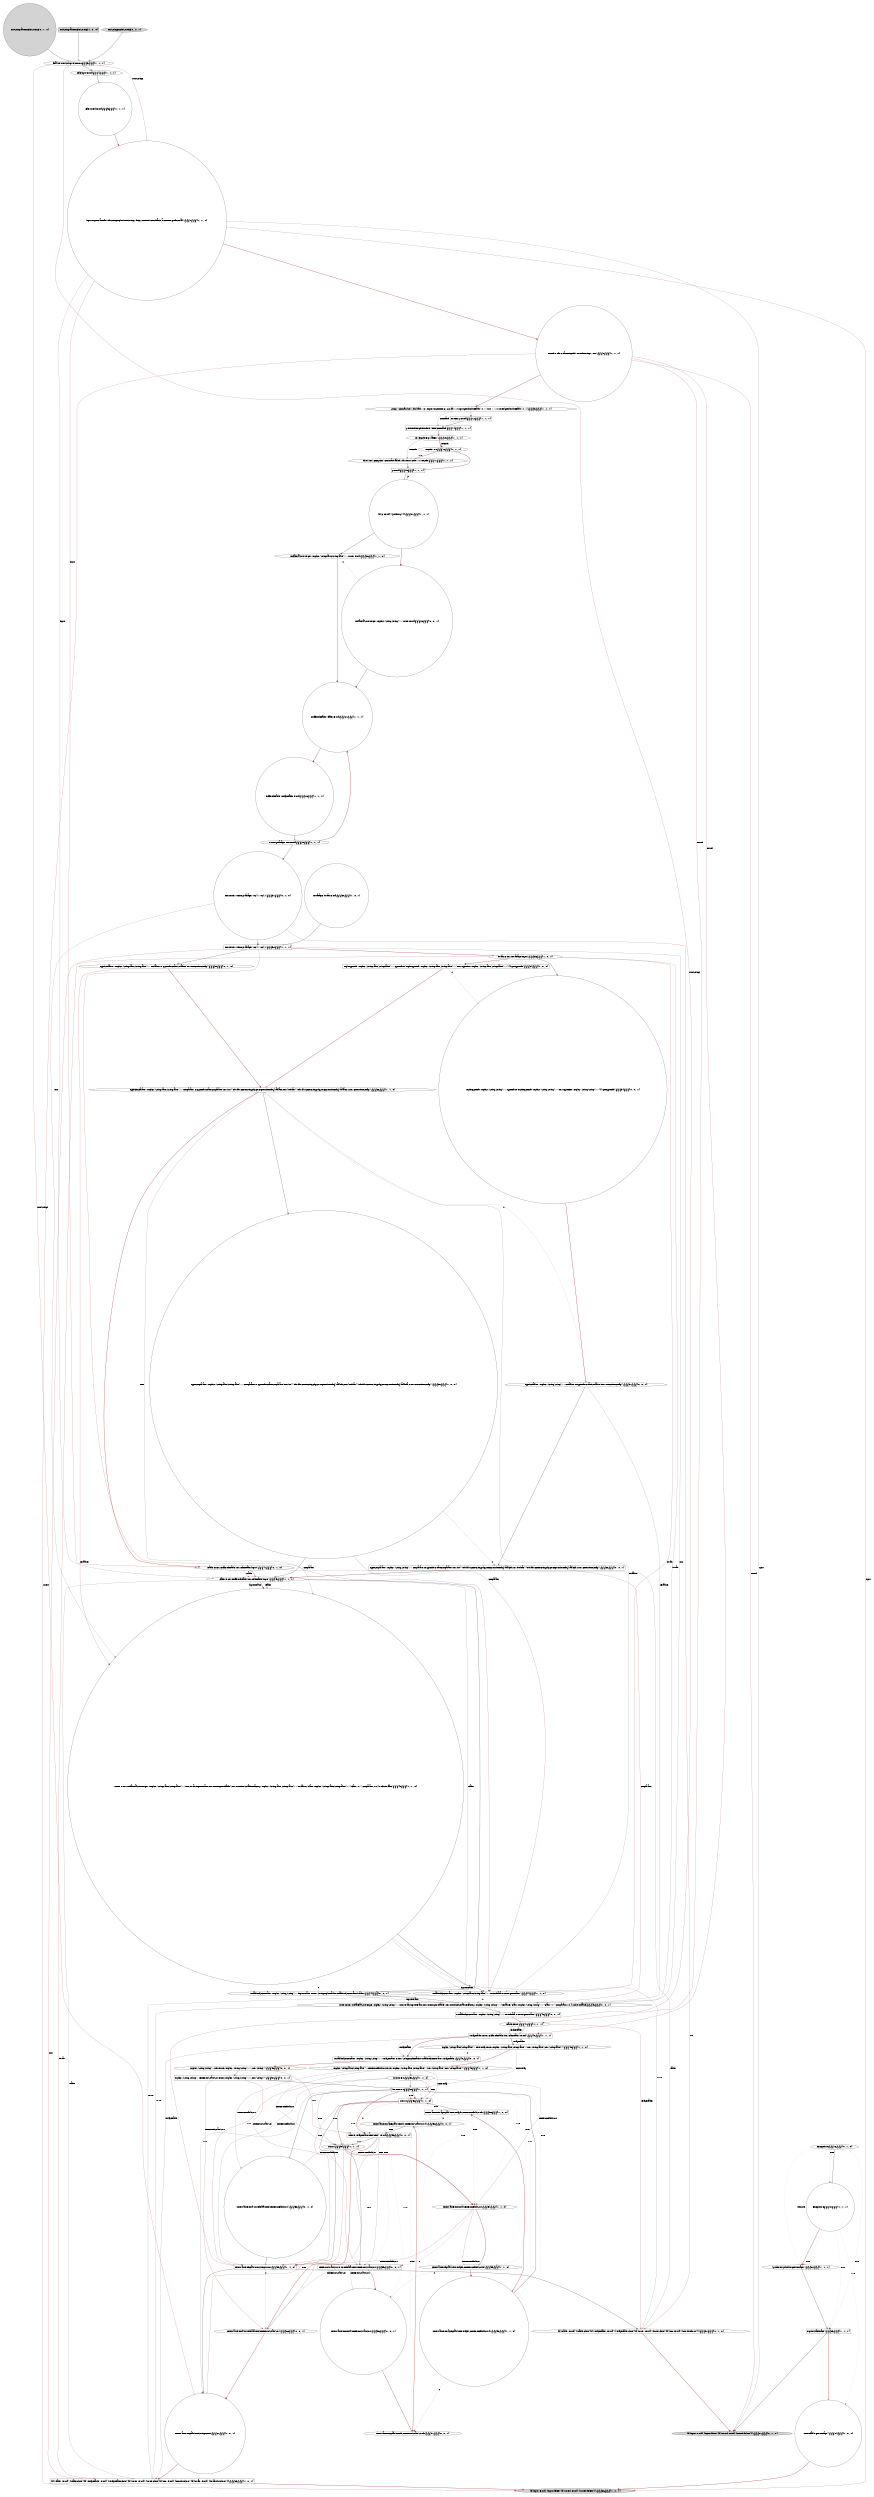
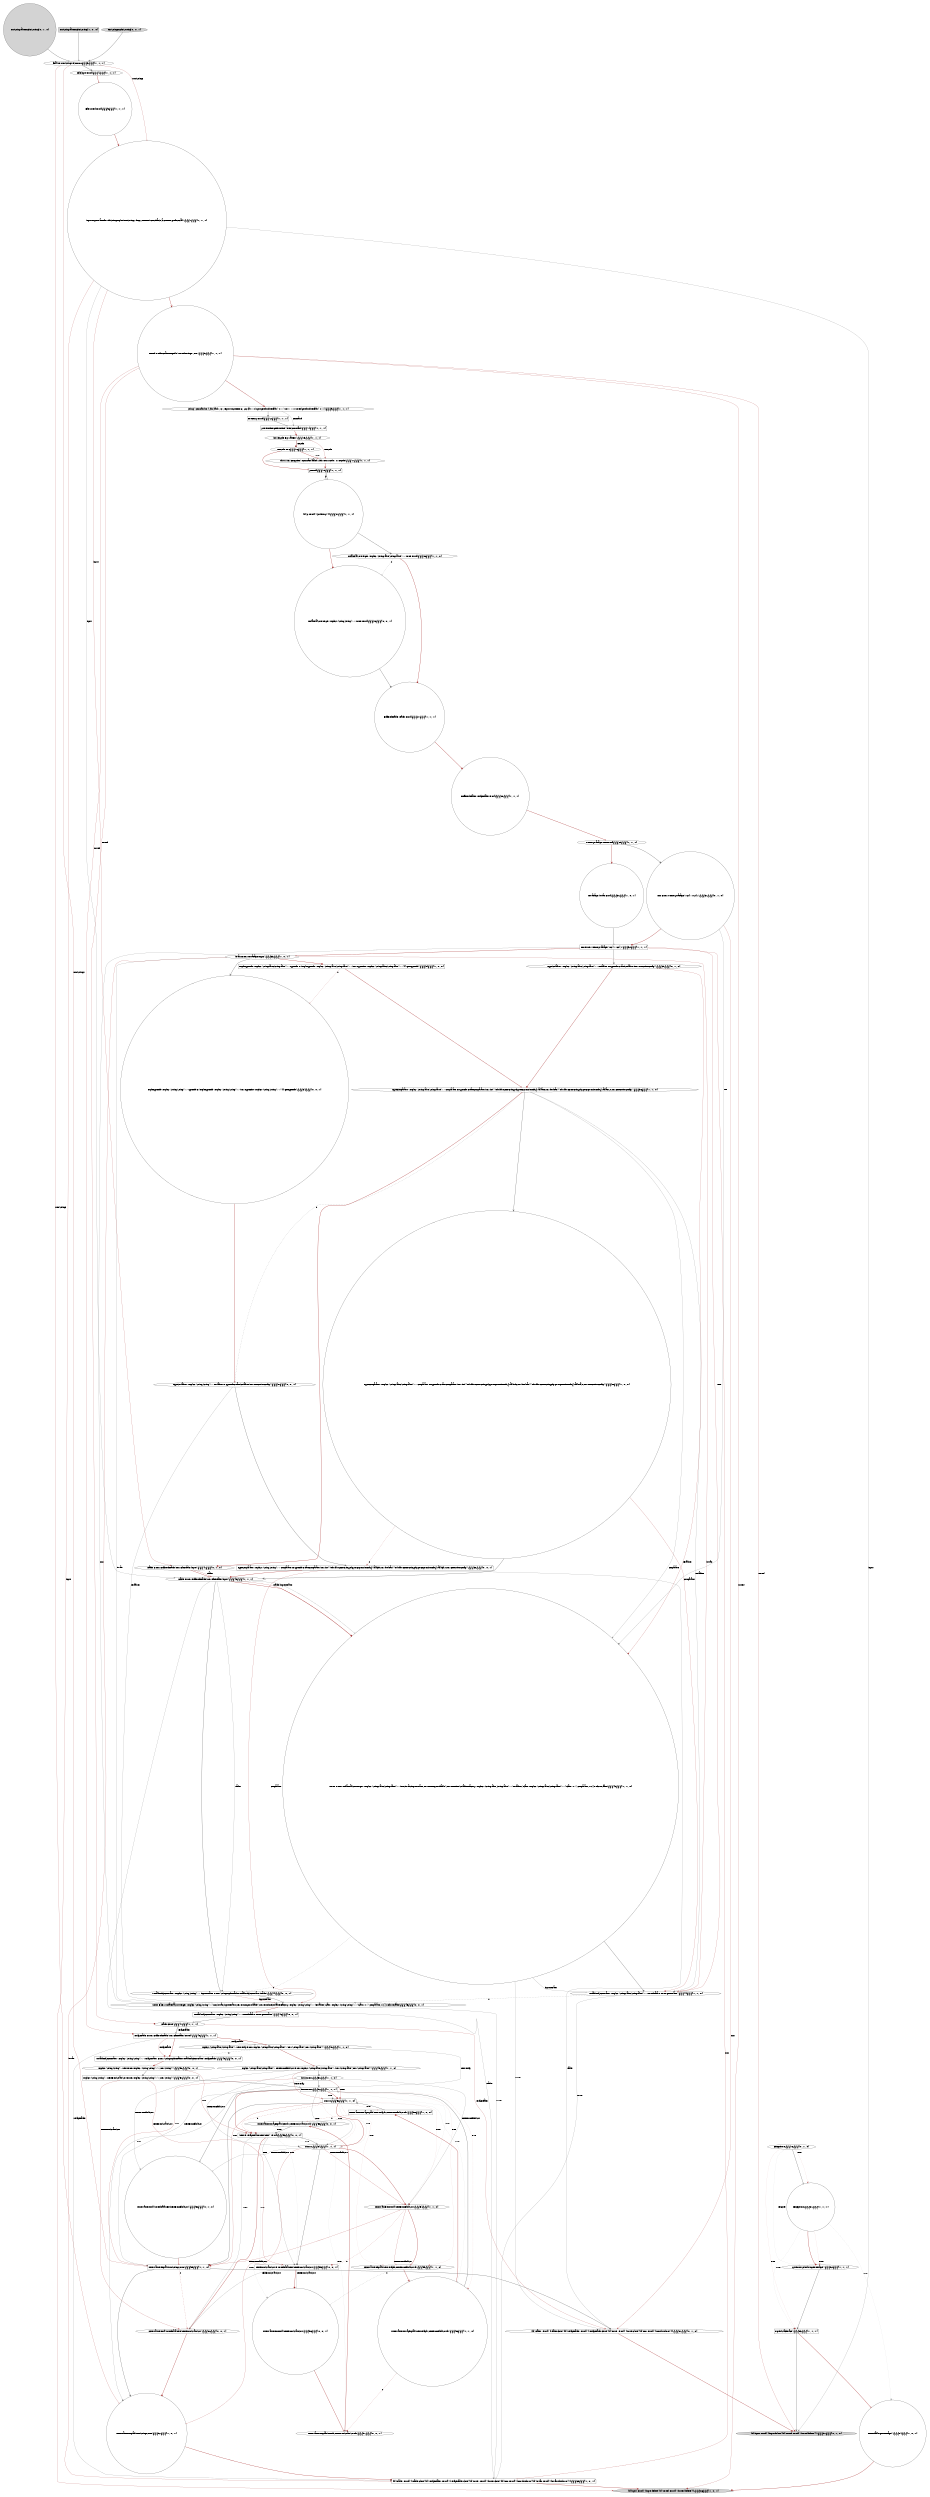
edge "MemoryManager mm = null@@@29@@@['1', '1', '1']" -> "BufferedReader reader = null@@@27@@@['1', '1', '1']": now "MemoryManager mm = null@@@29@@@['1', '1', '1']" -> "IOManager ioMan = null@@@30@@@['1', '0', '1']"
